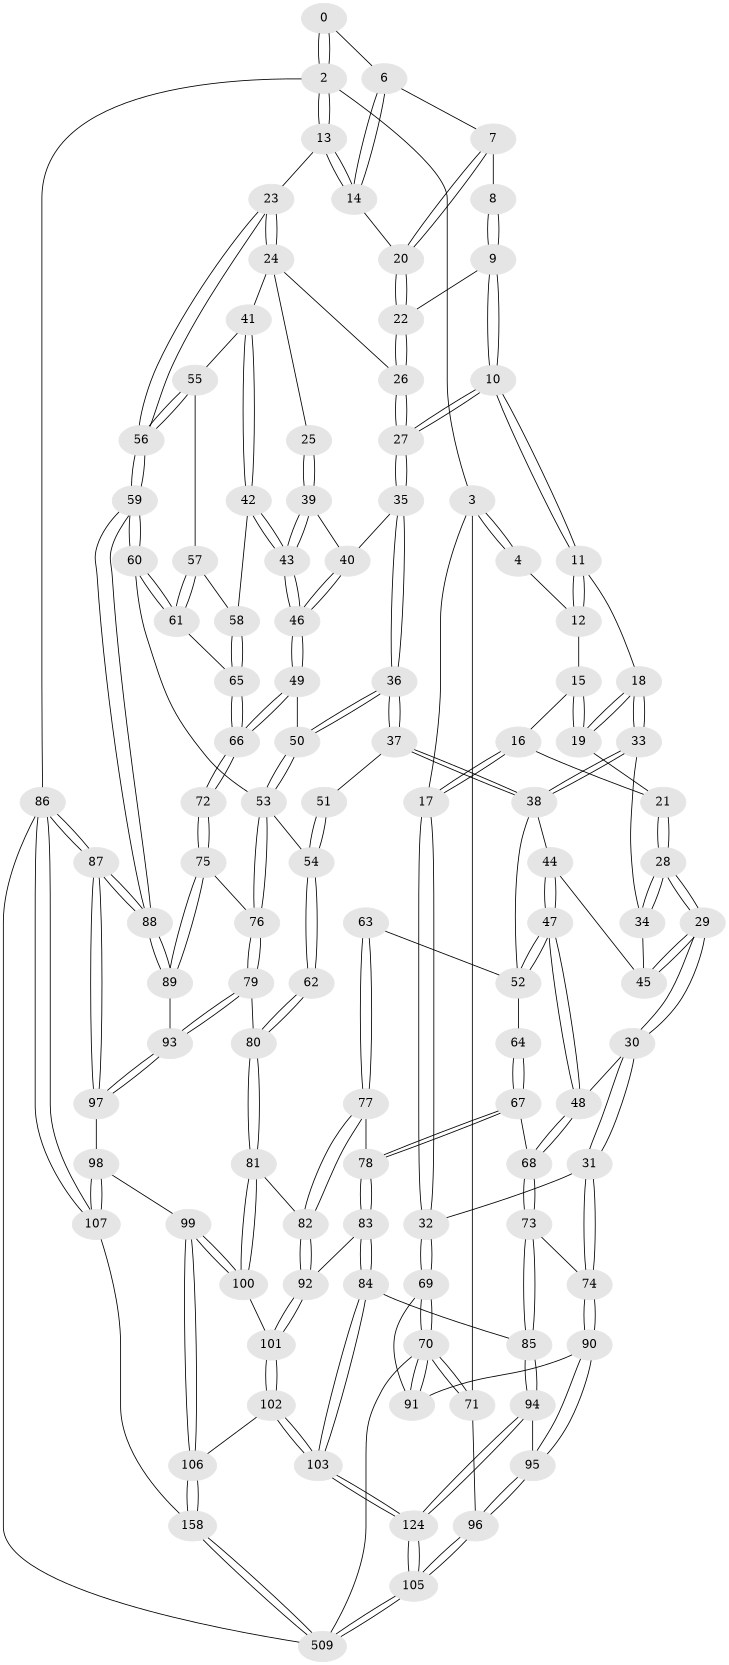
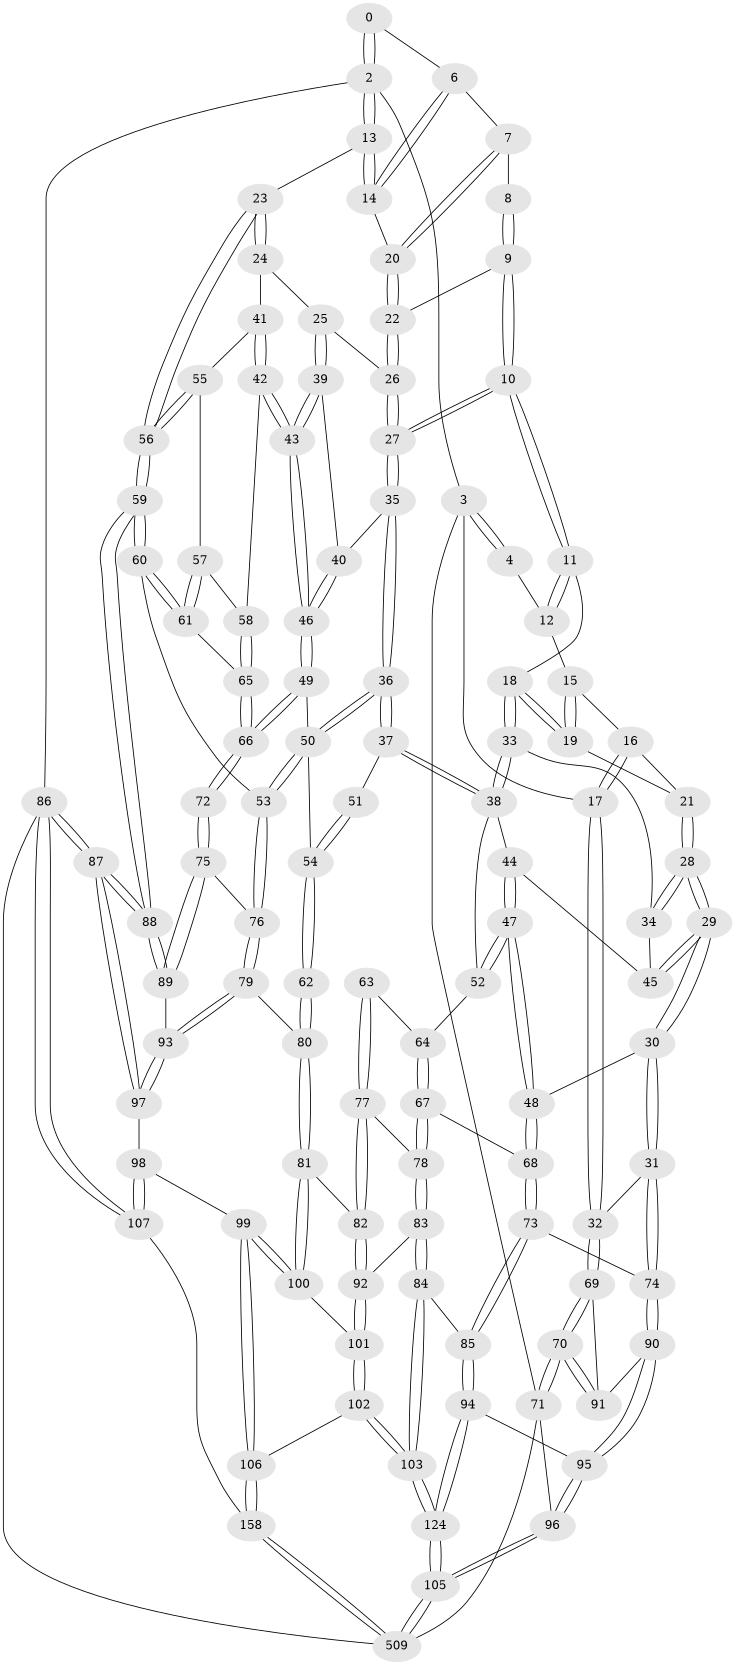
edge "24" -- "26": now "25" -- "26"
edge "53" -- "54": now "50" -- "54"
edge "63" -- "52": now "63" -- "64"
edge "70" -- "509": now "71" -- "509"
